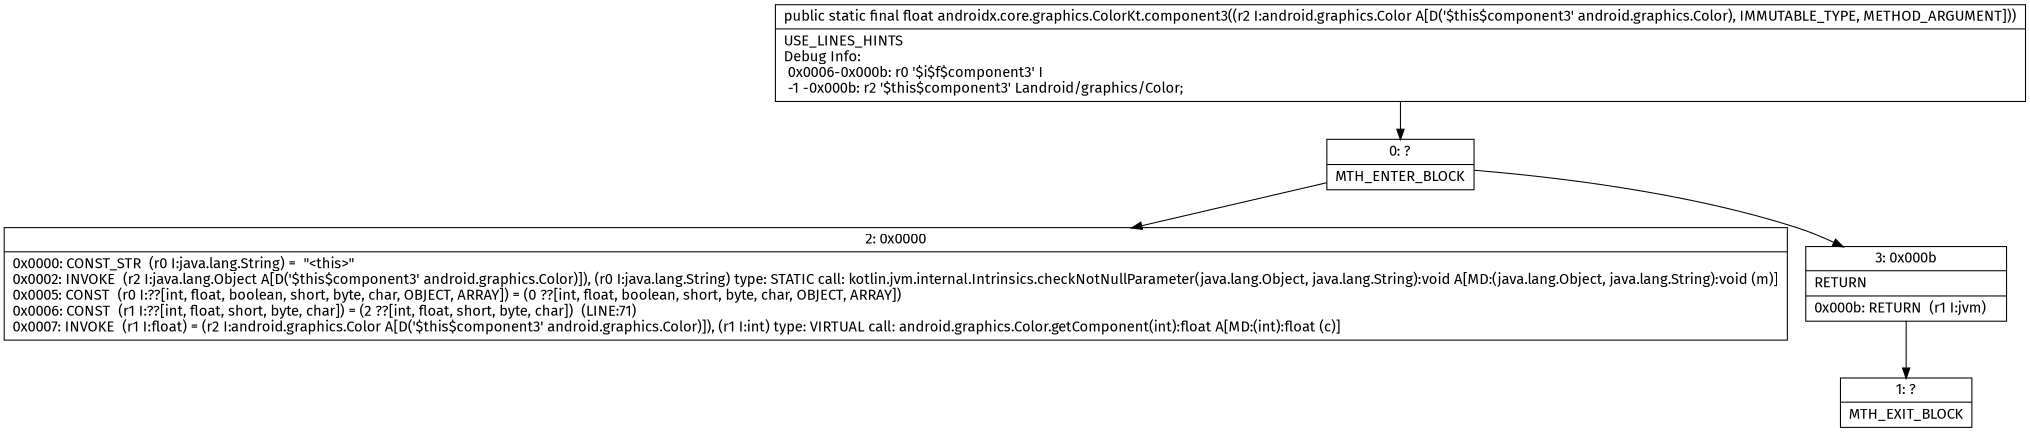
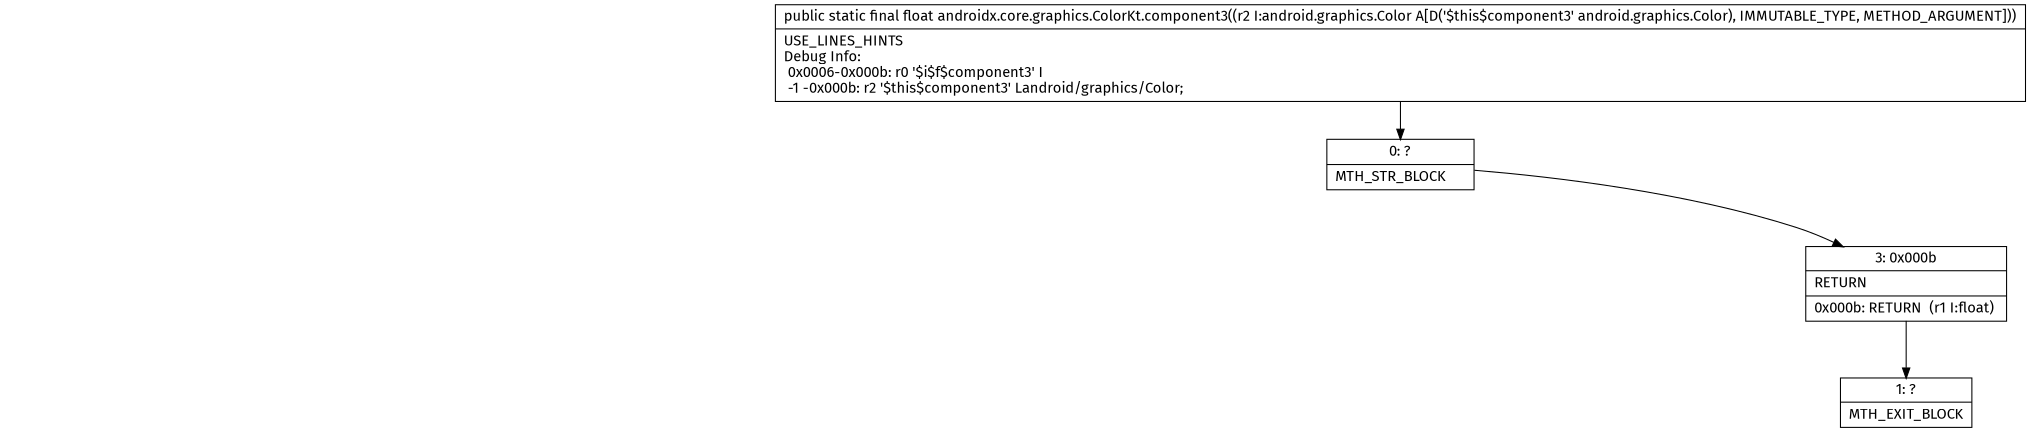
node "0: ?": text "MTH_ENTER_BLOCK" -> "MTH_STR_BLOCK"
node "2: 0x0000": removed
node "3: 0x000b": text "0x000b: RETURN  (r1 I:jvm)" -> "0x000b: RETURN  (r1 I:float)"
